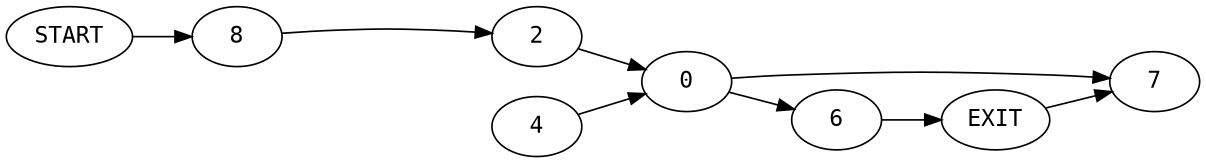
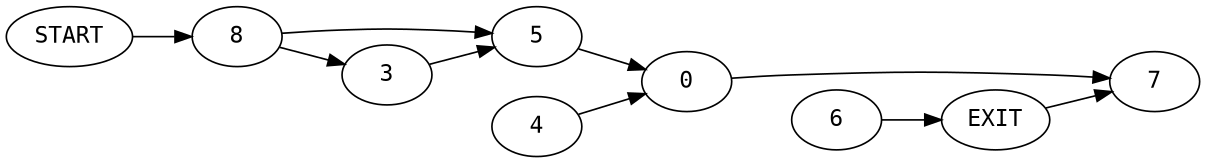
node "2": label "2" -> "5"
node "3": added
edge "0" -> "6": removed
